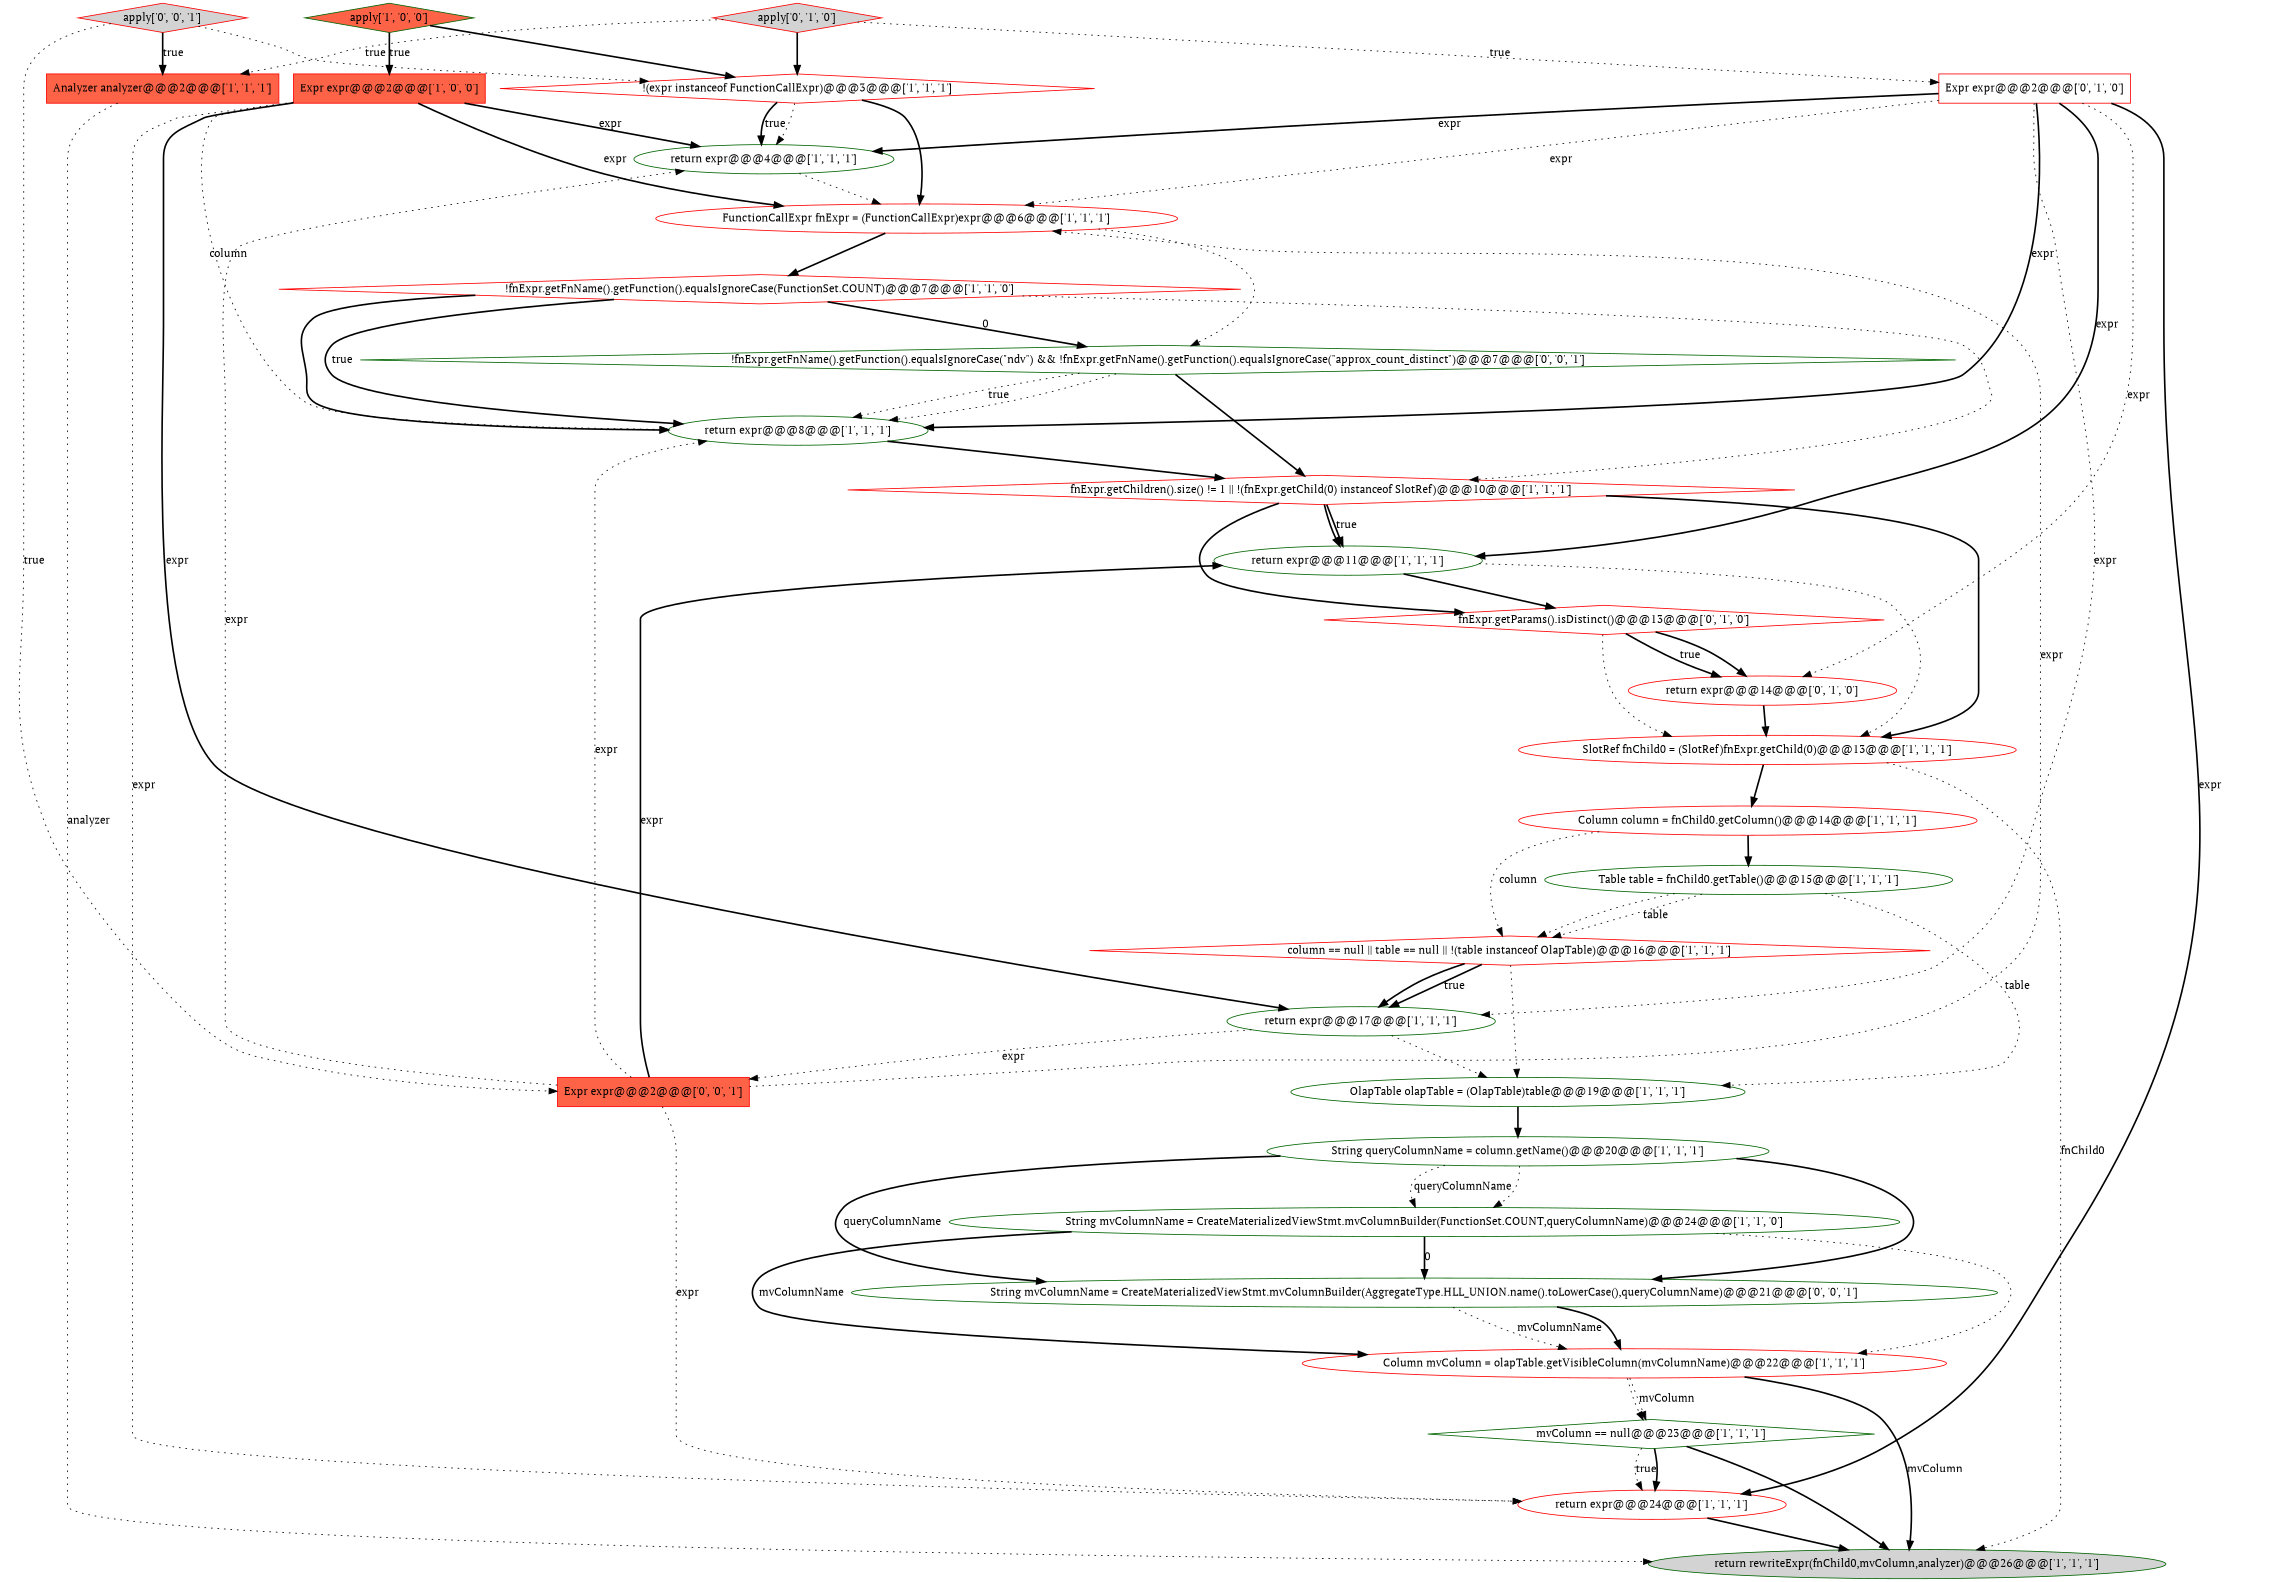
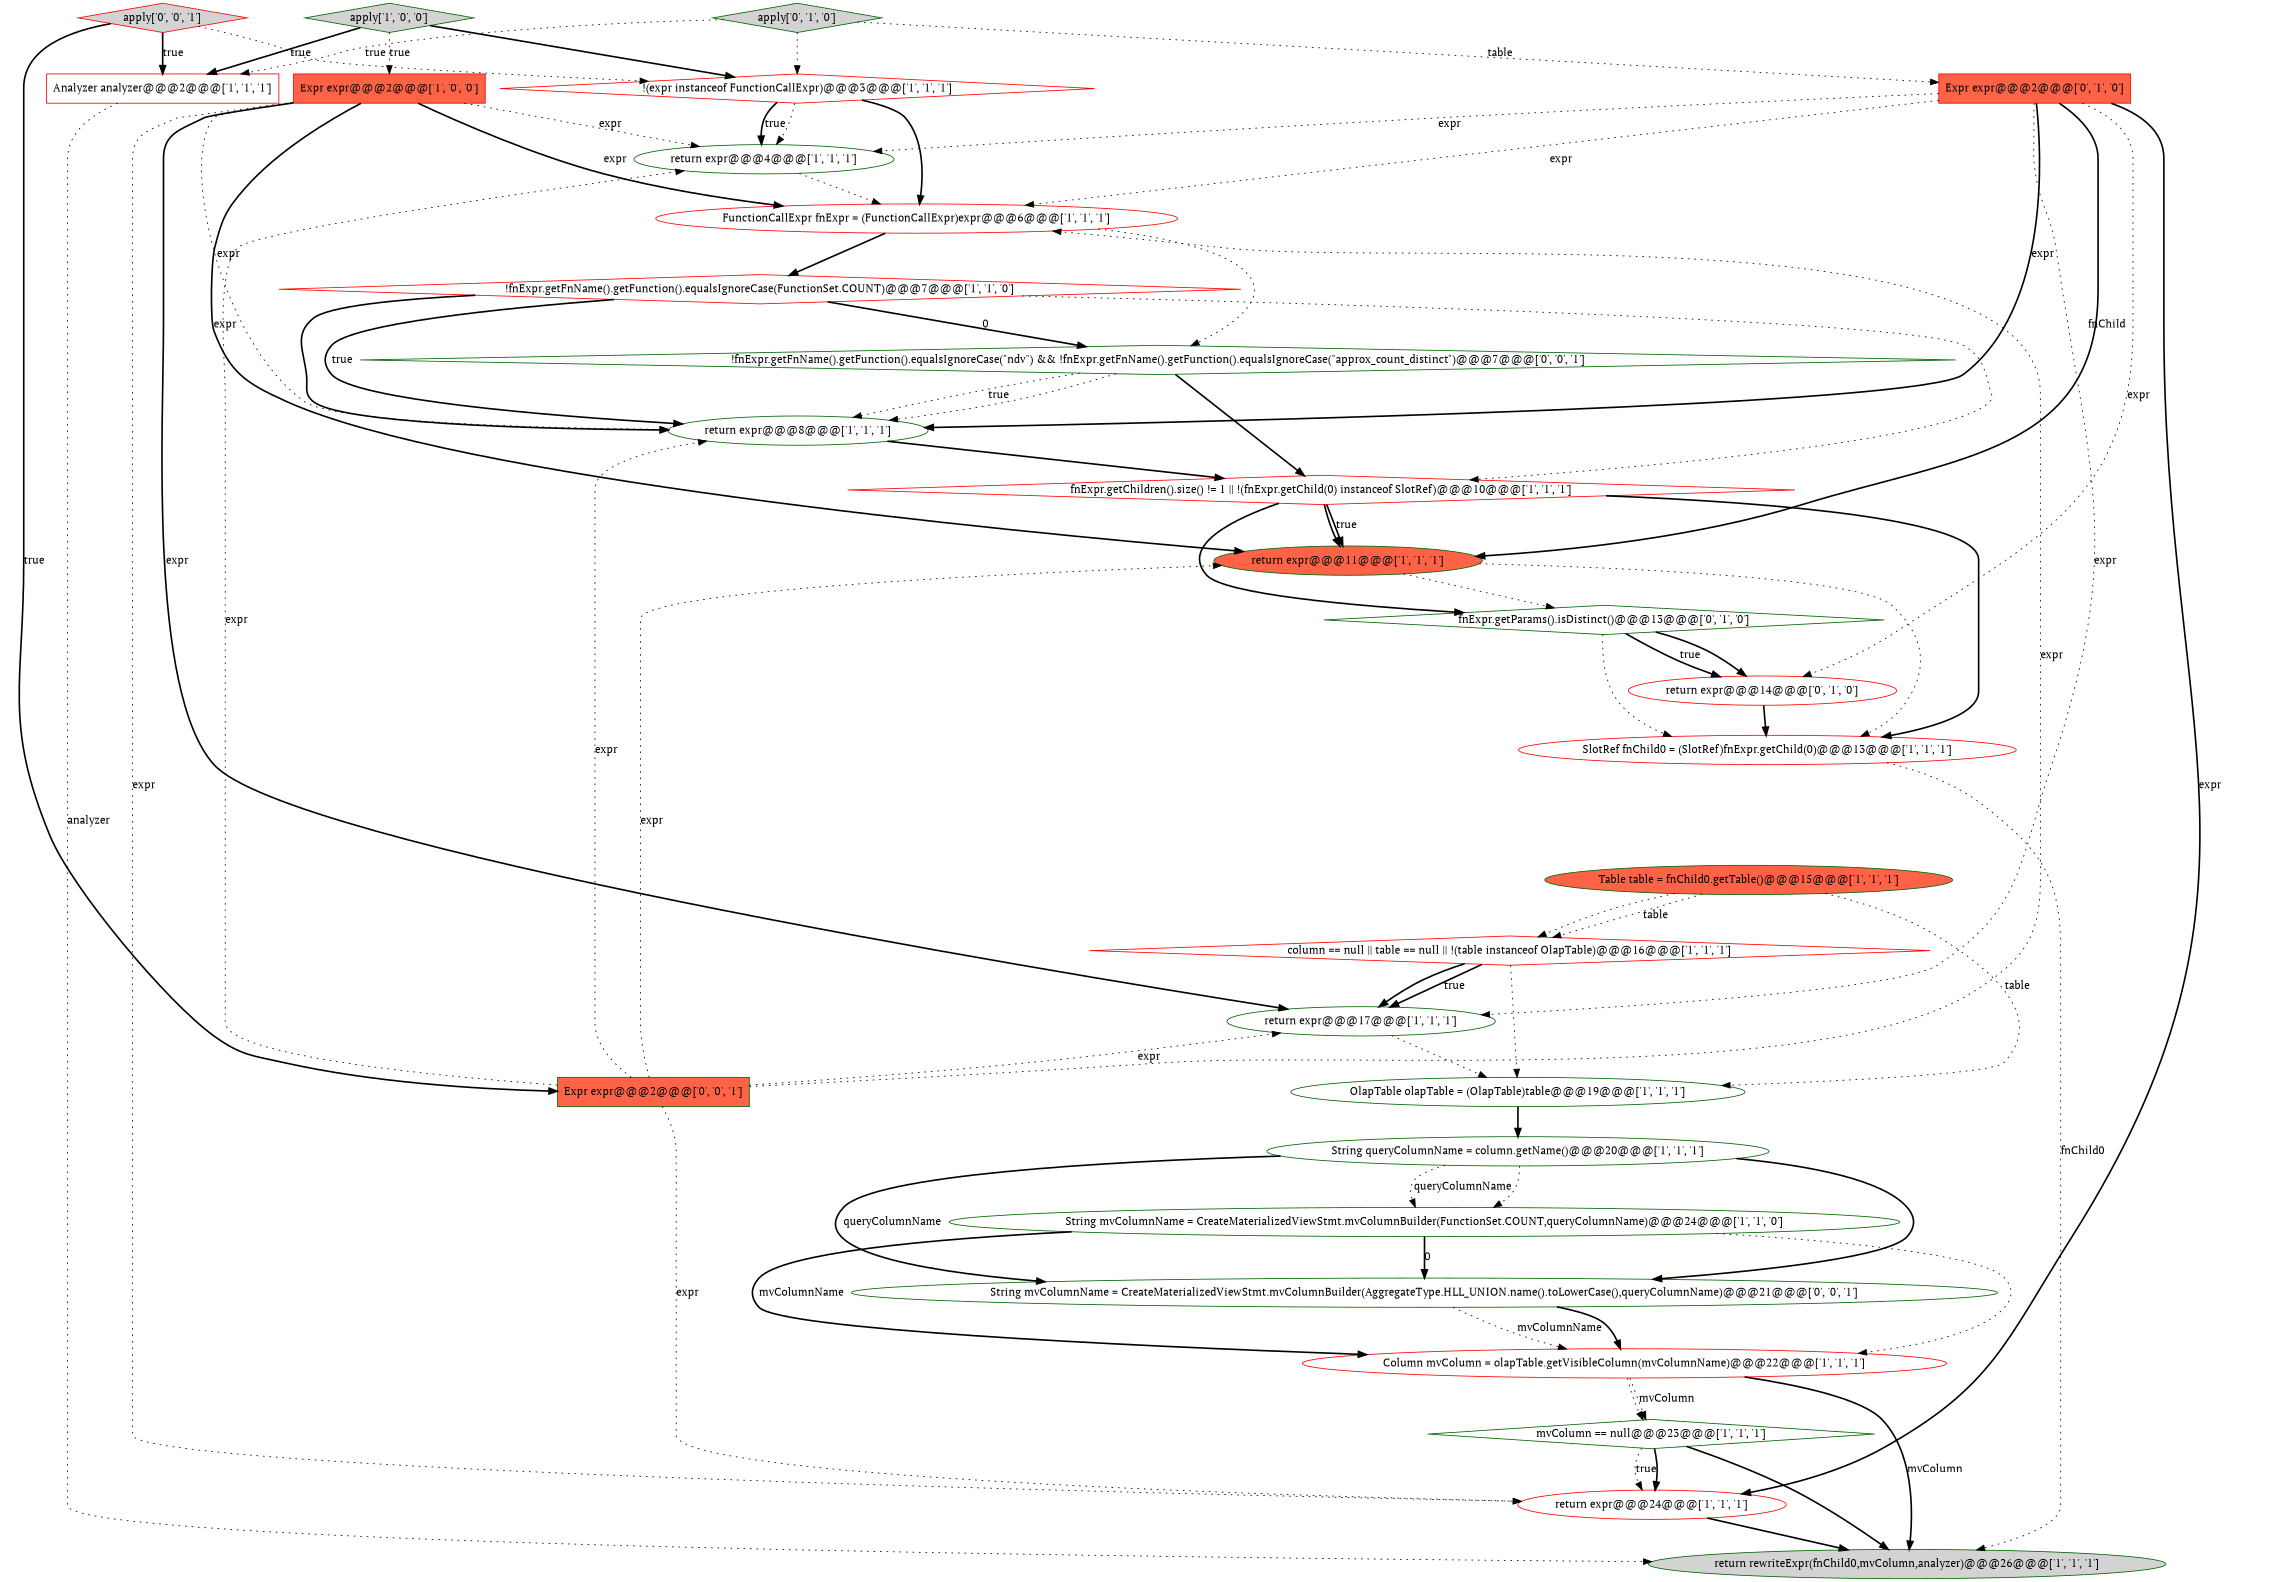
node "apply['1', '0', '0']": fillcolor tomato -> lightgray
node "apply['0', '1', '0']": color red -> darkgreen
edge "apply['1', '0', '0']" -> "Analyzer analyzer@@@2@@@['1', '1', '1']": added, label "true"
edge "apply['1', '0', '0']" -> "Expr expr@@@2@@@['1', '0', '0']": style bold -> dotted
edge "apply['0', '1', '0']" -> "!(expr instanceof FunctionCallExpr)@@@3@@@['1', '1', '1']": style bold -> dotted
edge "apply['0', '1', '0']" -> "Expr expr@@@2@@@['0', '1', '0']": label "true" -> "table"
node "Analyzer analyzer@@@2@@@['1', '1', '1']": fillcolor tomato -> white
node "Expr expr@@@2@@@['0', '1', '0']": fillcolor white -> tomato
edge "Expr expr@@@2@@@['0', '1', '0']" -> "return expr@@@4@@@['1', '1', '1']": style bold -> dotted
edge "Expr expr@@@2@@@['1', '0', '0']" -> "return expr@@@4@@@['1', '1', '1']": style bold -> dotted
edge "Expr expr@@@2@@@['1', '0', '0']" -> "return expr@@@8@@@['1', '1', '1']": label "column" -> "expr"
edge "Expr expr@@@2@@@['0', '1', '0']" -> "return expr@@@11@@@['1', '1', '1']": label "expr" -> "fnChild"
edge "Expr expr@@@2@@@['1', '0', '0']" -> "return expr@@@11@@@['1', '1', '1']": added, label "expr"
node "return expr@@@11@@@['1', '1', '1']": fillcolor white -> tomato
edge "return expr@@@11@@@['1', '1', '1']" -> "fnExpr.getParams().isDistinct()@@@13@@@['0', '1', '0']": style bold -> dotted
edge "Expr expr@@@2@@@['0', '0', '1']" -> "return expr@@@11@@@['1', '1', '1']": style bold -> dotted
node "fnExpr.getParams().isDistinct()@@@13@@@['0', '1', '0']": color red -> darkgreen
edge "apply['0', '0', '1']" -> "Expr expr@@@2@@@['0', '0', '1']": style dotted -> bold
node "Column column = fnChild0.getColumn()@@@14@@@['1', '1', '1']": removed
node "Table table = fnChild0.getTable()@@@15@@@['1', '1', '1']": fillcolor white -> tomato
edge "return expr@@@17@@@['1', '1', '1']" -> "Expr expr@@@2@@@['0', '0', '1']": reversed
node "Expr expr@@@2@@@['0', '0', '1']": color red -> darkgreen
